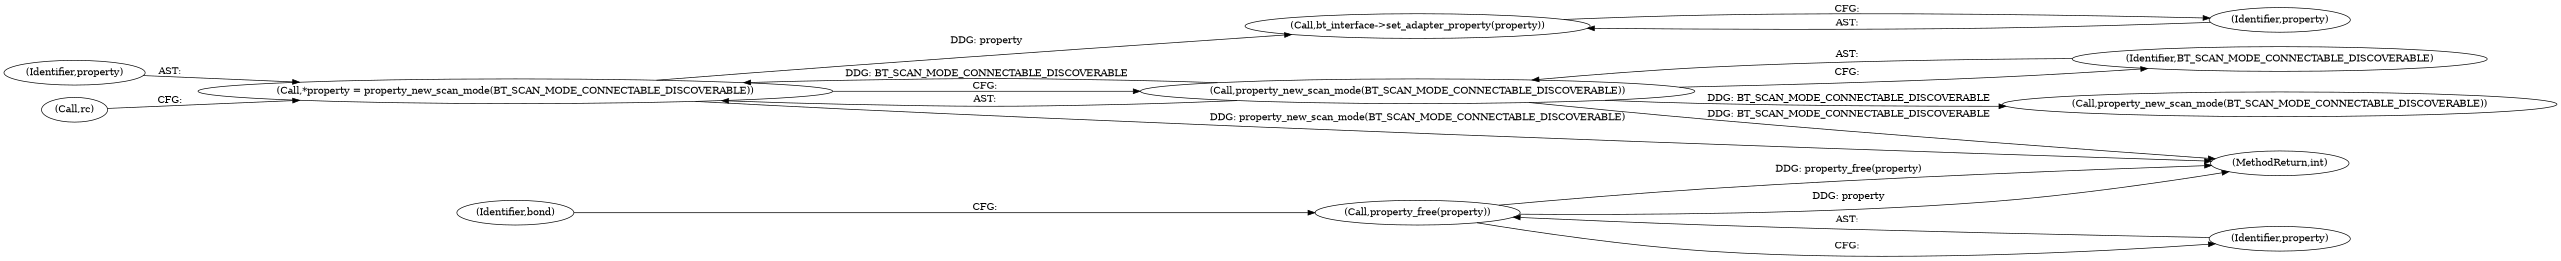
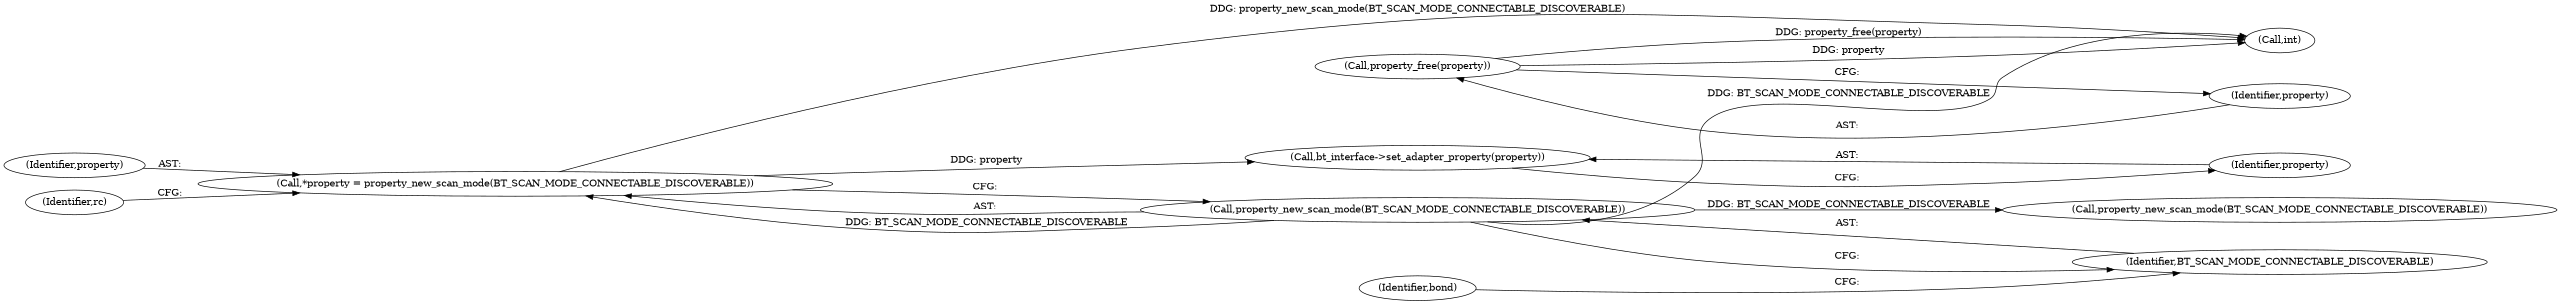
node "(Call,rc)": label "(Call,rc)" -> "(Identifier,rc)"
node "(MethodReturn,int)": label "(MethodReturn,int)" -> "(Call,int)"
edge "(Identifier,bond)" -> "(Call,property_free(property))": now "(Identifier,bond)" -> "(Identifier,BT_SCAN_MODE_CONNECTABLE_DISCOVERABLE)"
